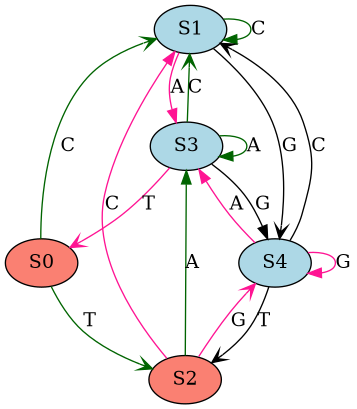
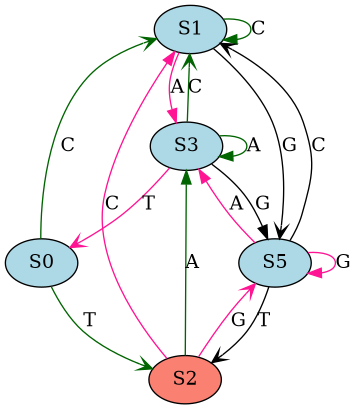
node "S0": fillcolor salmon -> lightblue
node "S4": label "S4" -> "S5"
